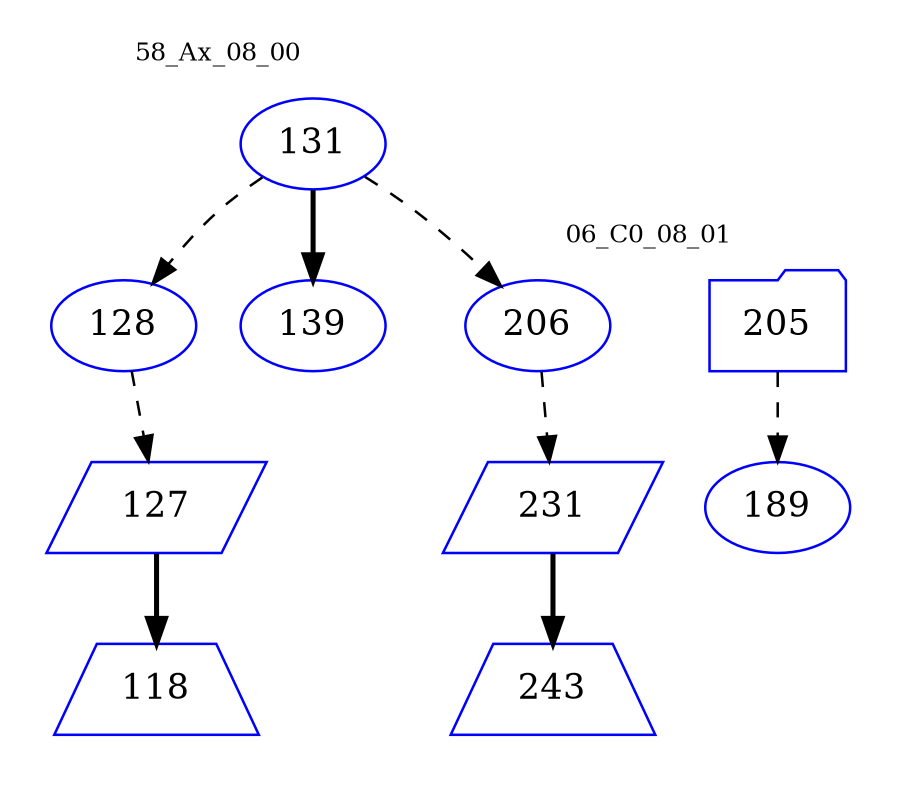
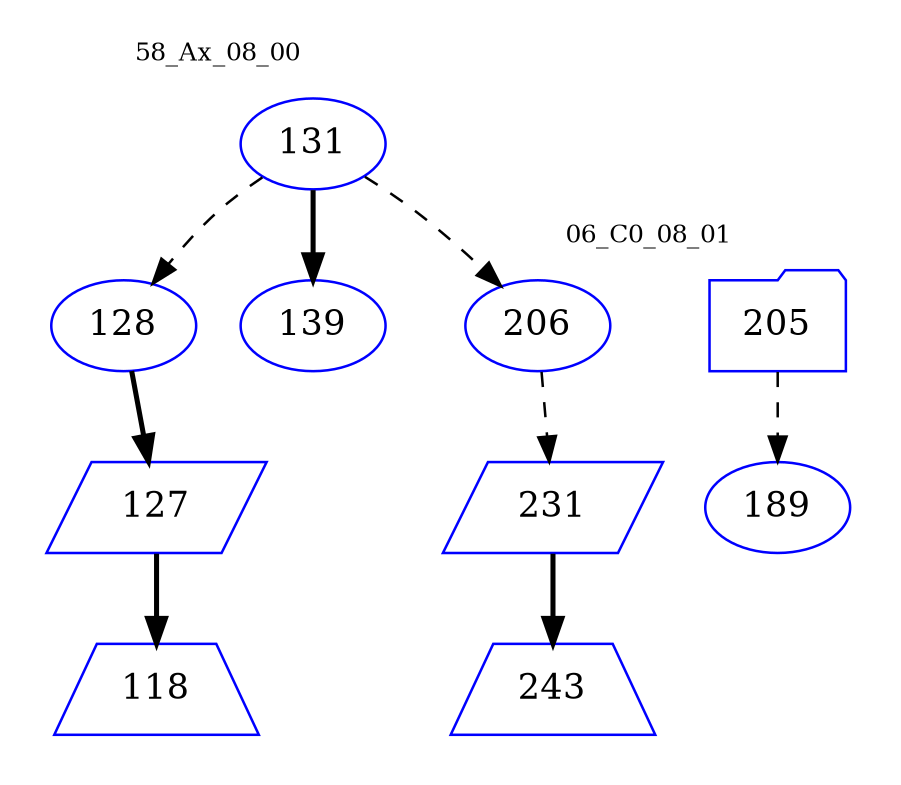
edge "128" -> "127": style dashed -> bold
